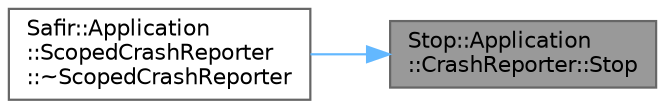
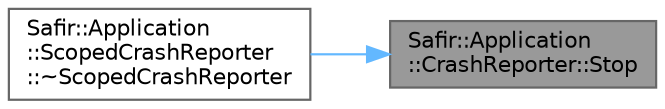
node "Stop::Application ::CrashReporter::Stop": label "Stop::Application ::CrashReporter::Stop" -> "Safir::Application ::CrashReporter::Stop"
